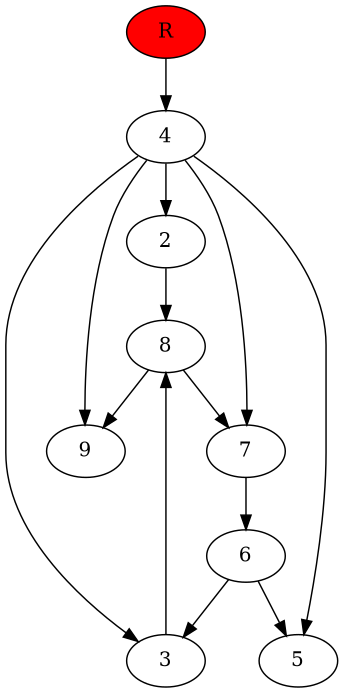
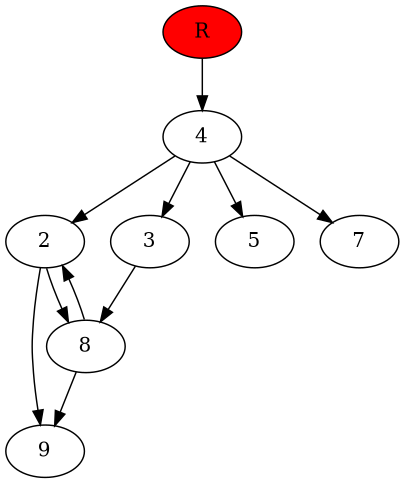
edge "4" -> "9": now "2" -> "9"
edge "8" -> "7": now "8" -> "2"
node "6": removed
